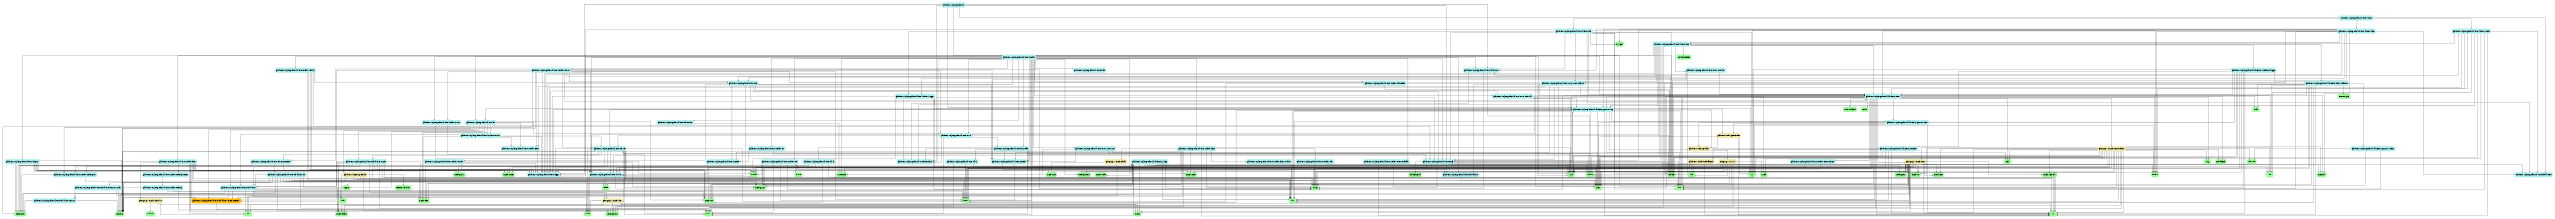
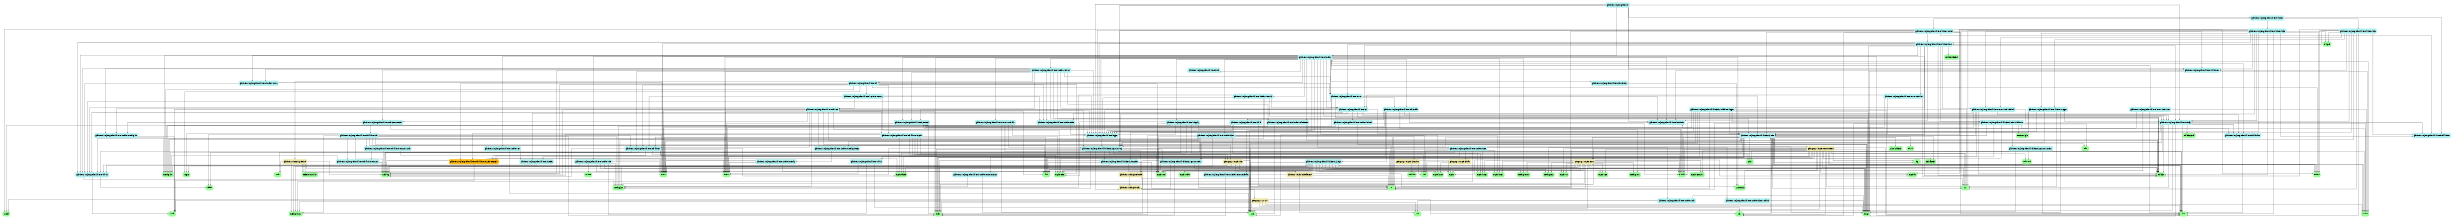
edge "github.com/zerjioang/etherniti/thirdparty/gommon/log" -> "github.com/zerjioang/etherniti/core/eth": now "github.com/zerjioang/etherniti/core/handlers/network" -> "github.com/zerjioang/etherniti/core/eth"
